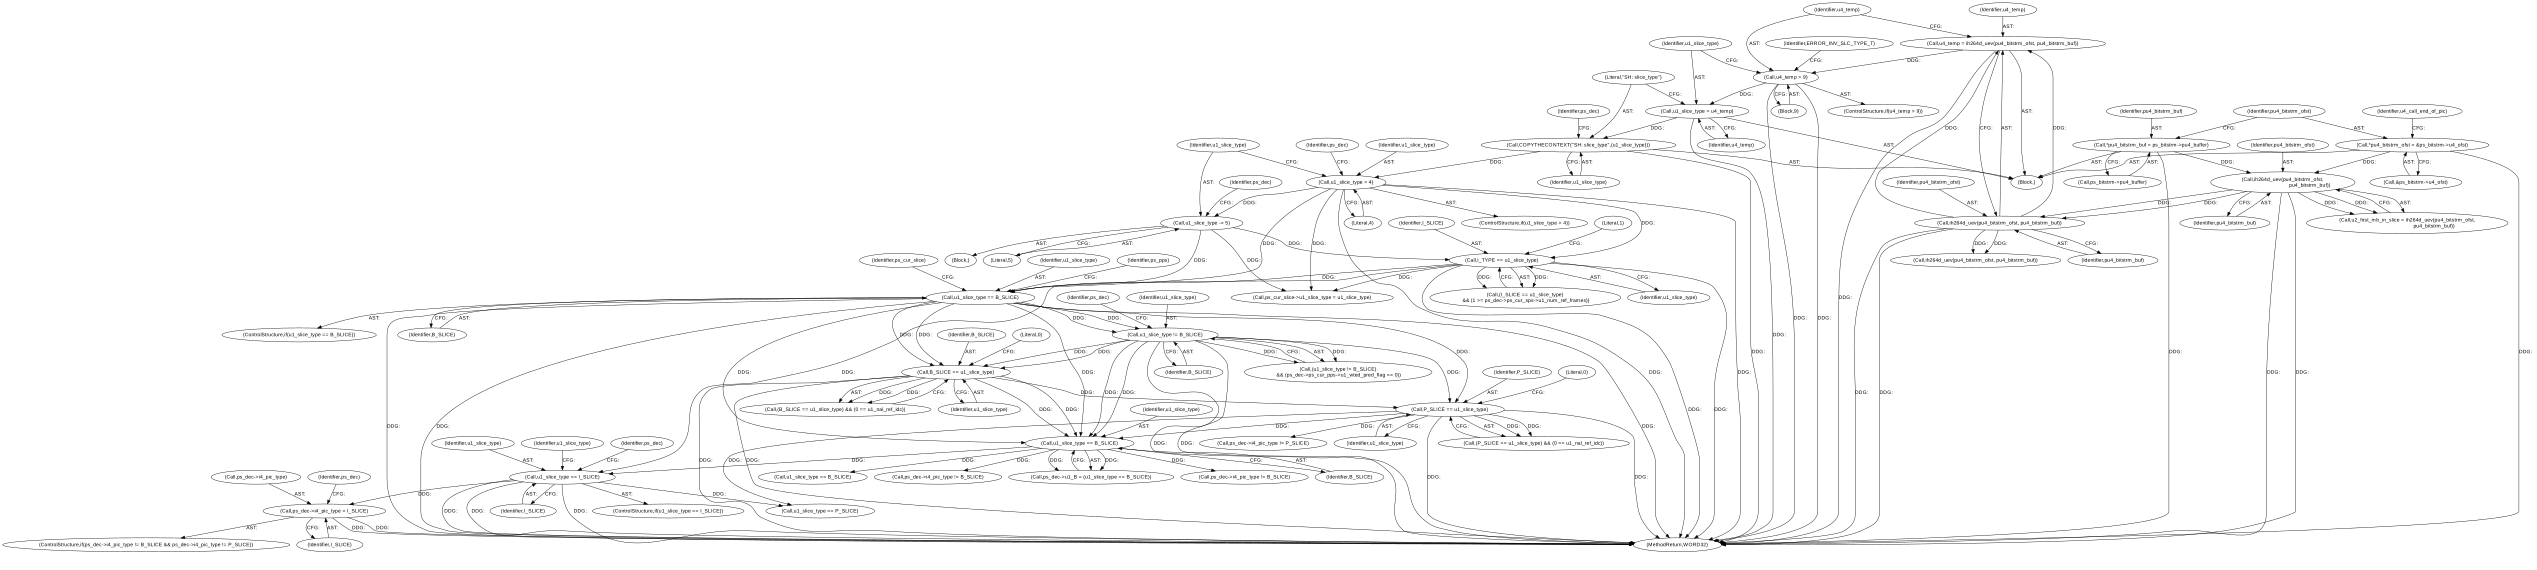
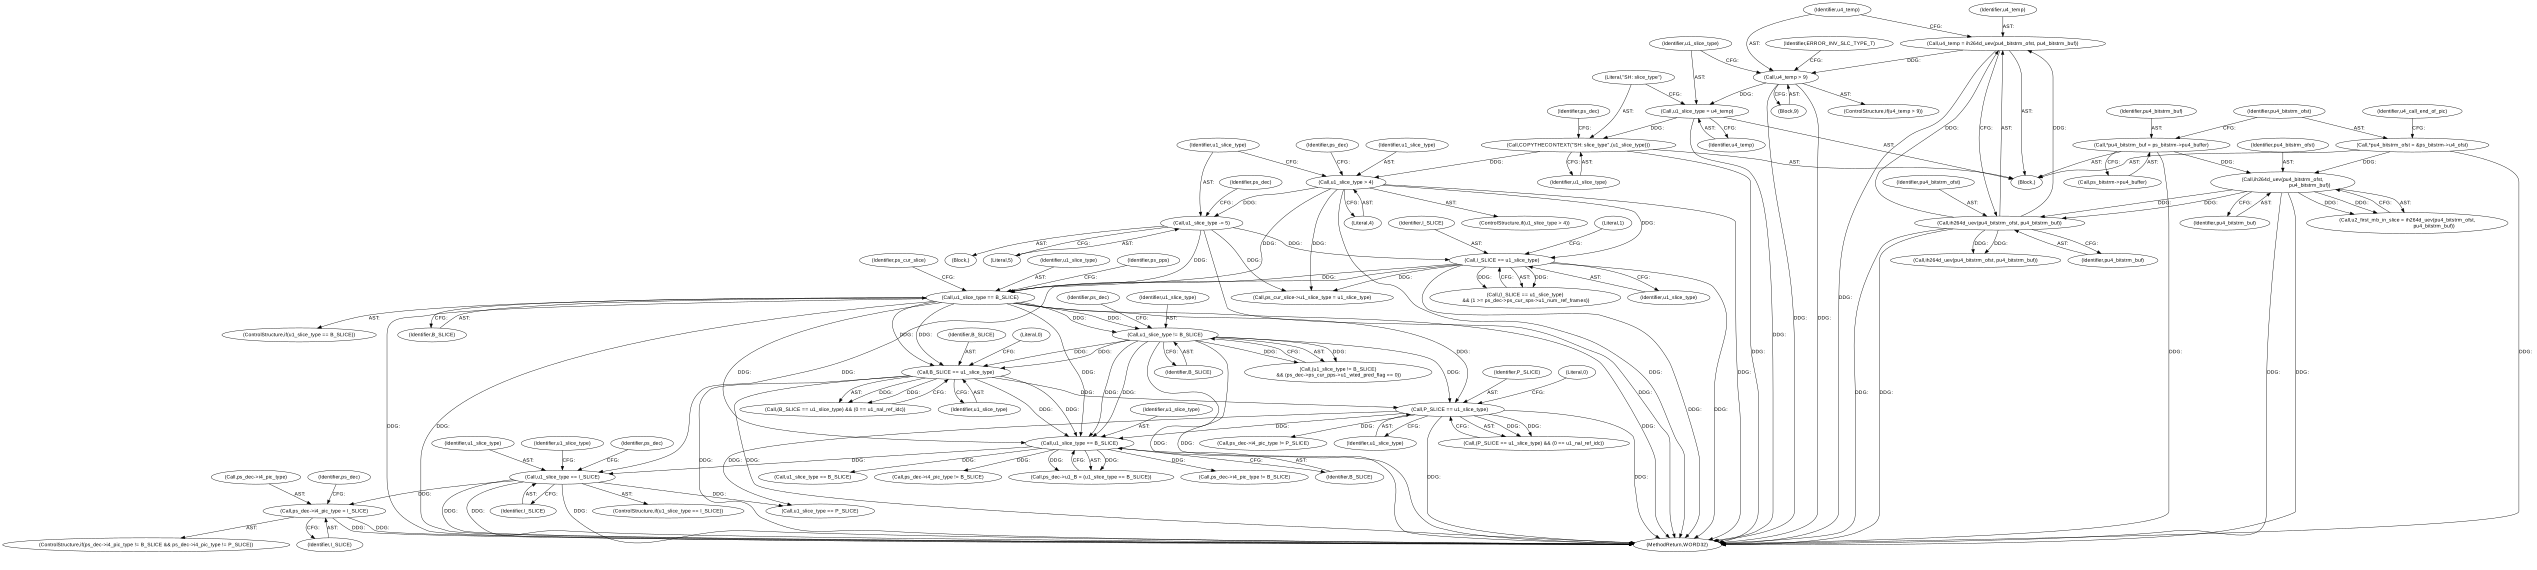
node "(Call,&ps_bitstrm->u4_ofst)": removed
node "(Call,I_TYPE == u1_slice_type)": label "(Call,I_TYPE == u1_slice_type)" -> "(Call,I_SLICE == u1_slice_type)"
edge "(Call,u1_slice_type -= 5)" -> "(MethodReturn,WORD32)": added, label "DDG:"
